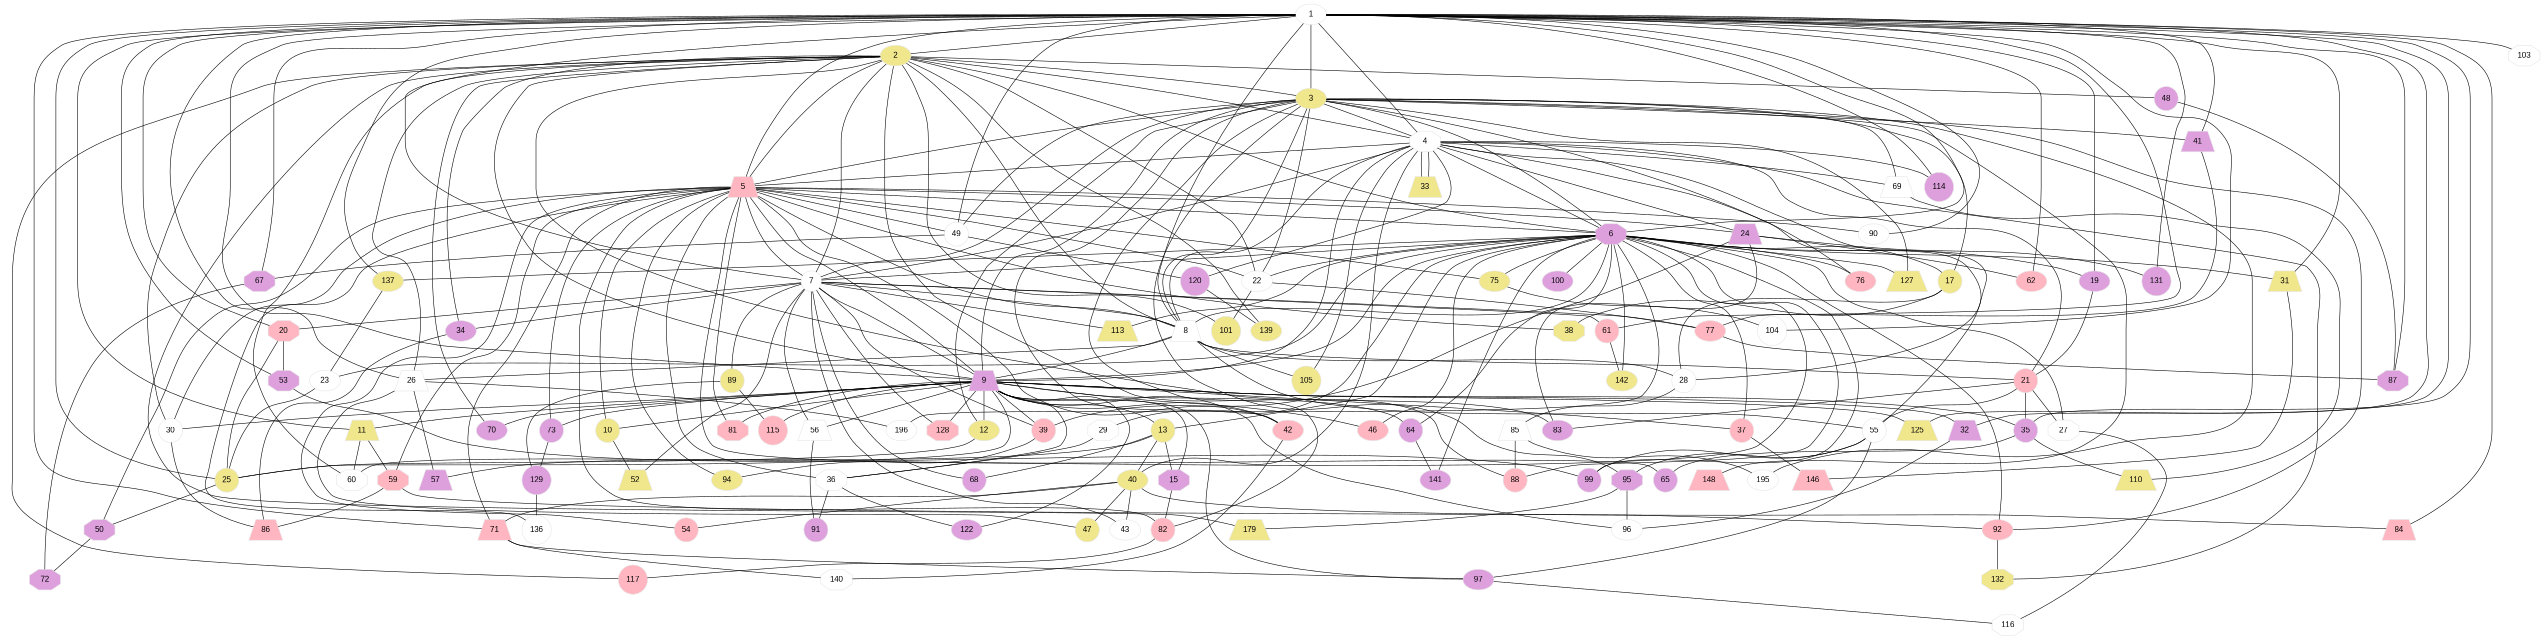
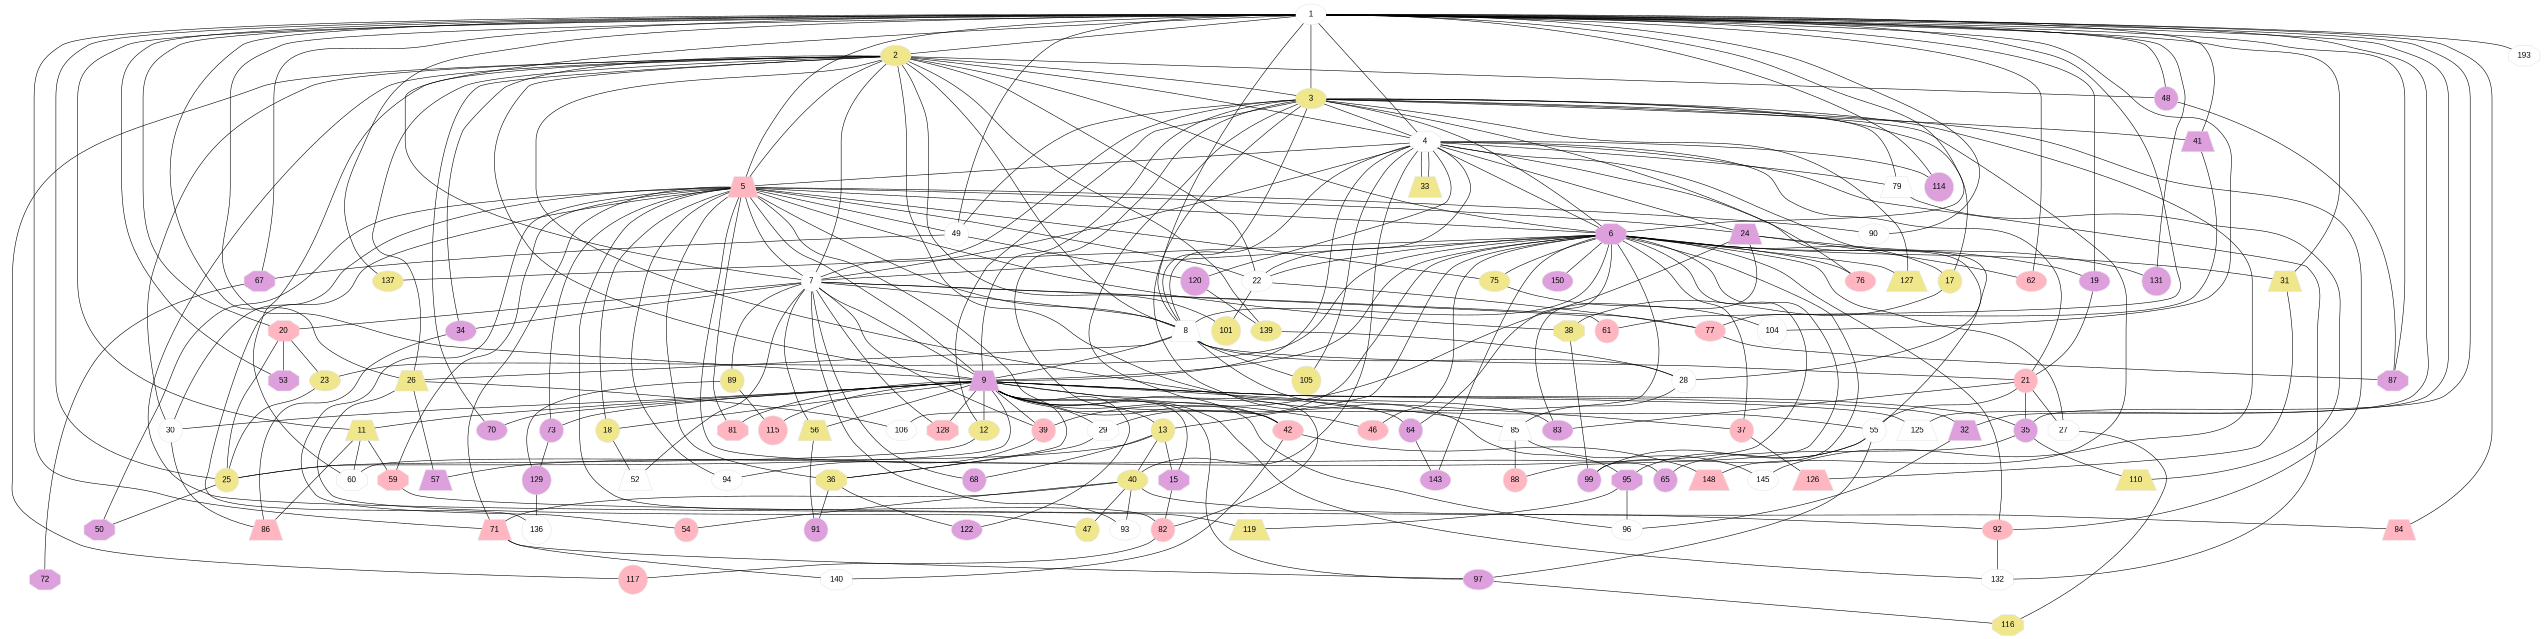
edge "1" -- "48": added
node "103": label "103" -> "193"
edge "3" -- "5": removed
node "69": label "69" -> "79"
edge "3" -- "22": now "4" -- "22"
node "100": label "100" -> "150"
edge "17" -- "28": now "139" -- "28"
edge "137" -- "23": now "20" -- "23"
node "113": removed
edge "2" -- "88": now "2" -- "85"
node "23": fillcolor white -> khaki
node "26": fillcolor white -> khaki
node "142": removed
edge "9" -- "29": added
node "10": label "10" -> "18"
node "56": fillcolor white -> khaki
node "196": label "196" -> "106"
node "125": fillcolor khaki -> white
edge "42" -- "148": added
edge "53" -- "99": now "38" -- "99"
node "52": fillcolor khaki -> white
node "94": fillcolor khaki -> white
node "36": fillcolor white -> khaki
node "141": label "141" -> "143"
node "195": label "195" -> "145"
node "146": label "146" -> "126"
edge "59" -- "86": now "11" -- "86"
node "43": label "43" -> "93"
node "179": label "179" -> "119"
edge "9" -- "132": added
edge "50" -- "72": removed
node "132": fillcolor khaki -> white
node "116": fillcolor white -> khaki
